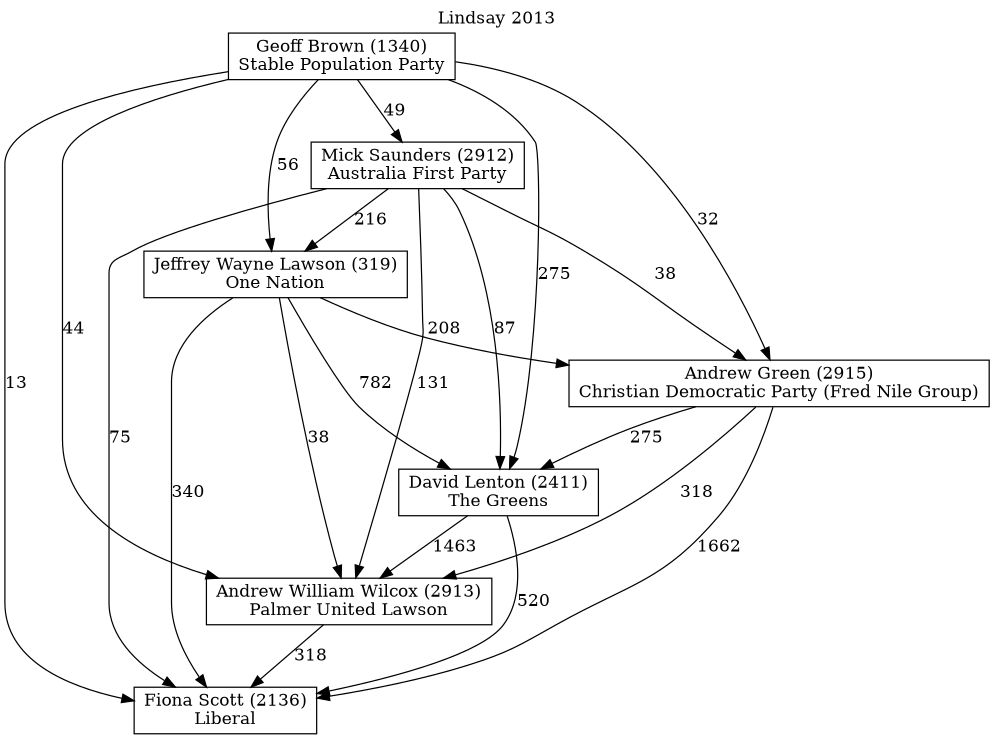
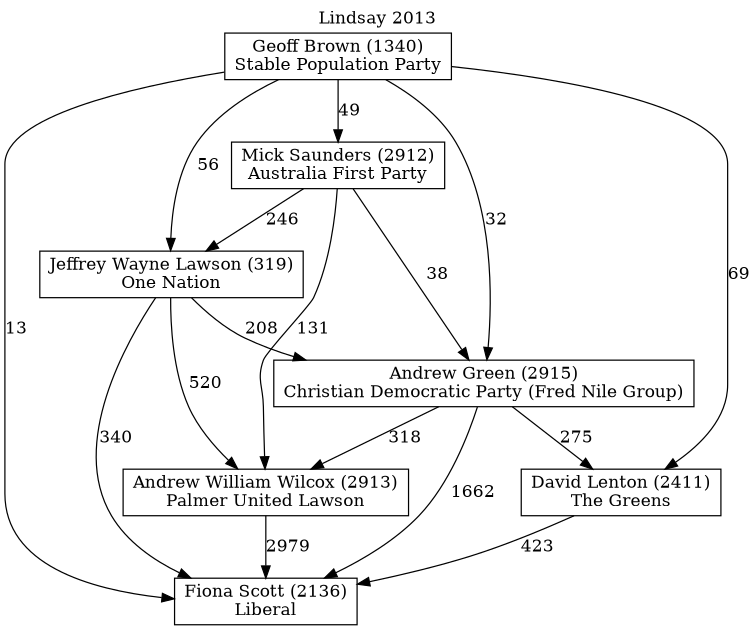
edge "Mick Saunders (2912) Australia First Party" -> "Jeffrey Wayne Lawson (319) One Nation": label "216" -> "246"
edge "Geoff Brown (1340) Stable Population Party" -> "David Lenton (2411) The Greens": label "275" -> "69"
edge "Geoff Brown (1340) Stable Population Party" -> "Andrew William Wilcox (2913) Palmer United Lawson": removed, label "44"
edge "Mick Saunders (2912) Australia First Party" -> "David Lenton (2411) The Greens": removed, label "87"
edge "Mick Saunders (2912) Australia First Party" -> "Fiona Scott (2136) Liberal": removed, label "75"
edge "Jeffrey Wayne Lawson (319) One Nation" -> "David Lenton (2411) The Greens": removed, label "782"
edge "Jeffrey Wayne Lawson (319) One Nation" -> "Andrew William Wilcox (2913) Palmer United Lawson": label "38" -> "520"
edge "David Lenton (2411) The Greens" -> "Andrew William Wilcox (2913) Palmer United Lawson": removed, label "1463"
edge "David Lenton (2411) The Greens" -> "Fiona Scott (2136) Liberal": label "520" -> "423"
edge "Andrew William Wilcox (2913) Palmer United Lawson" -> "Fiona Scott (2136) Liberal": label "318" -> "2979"
